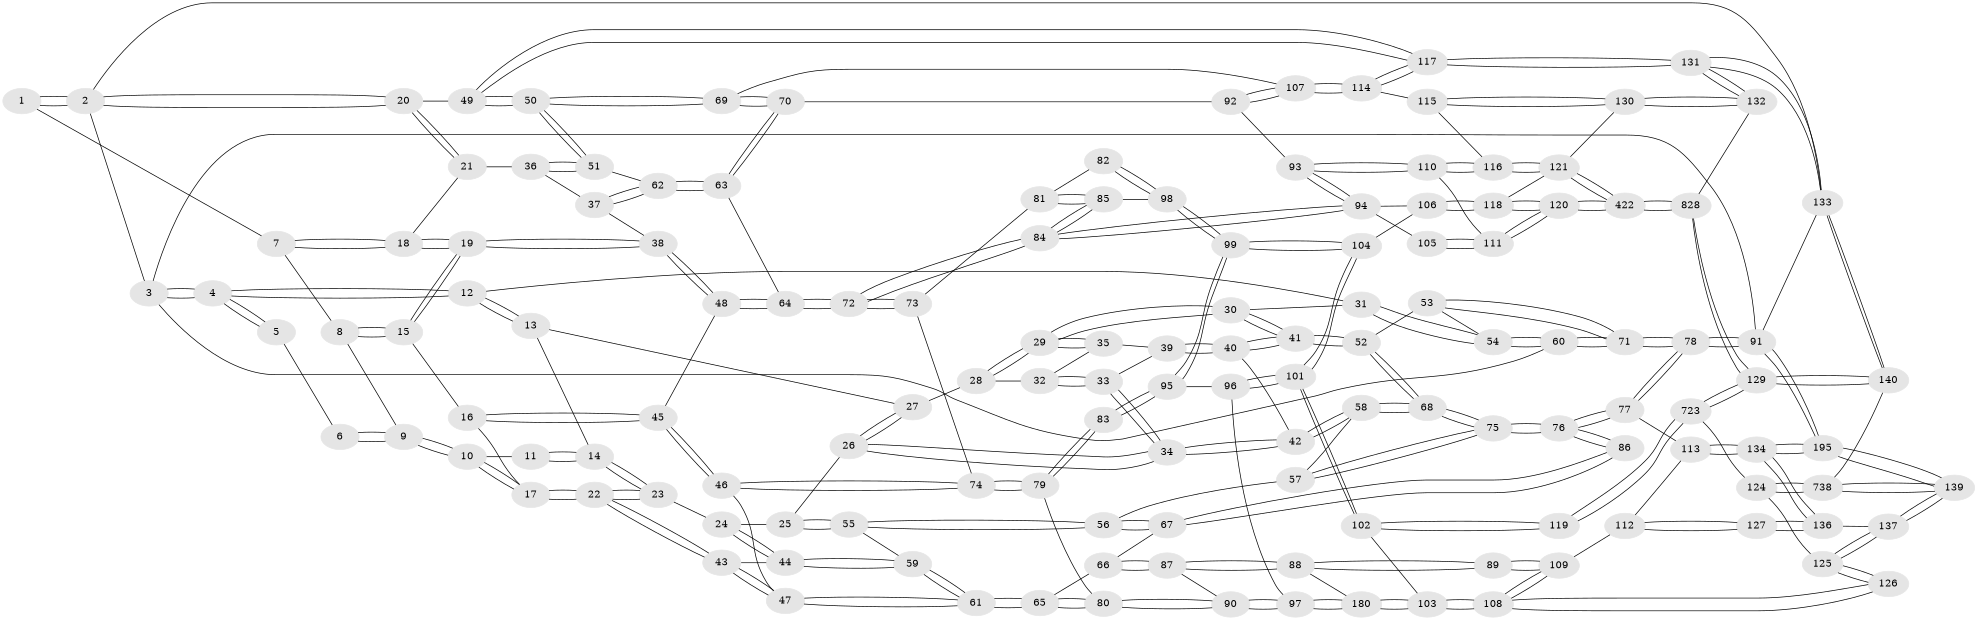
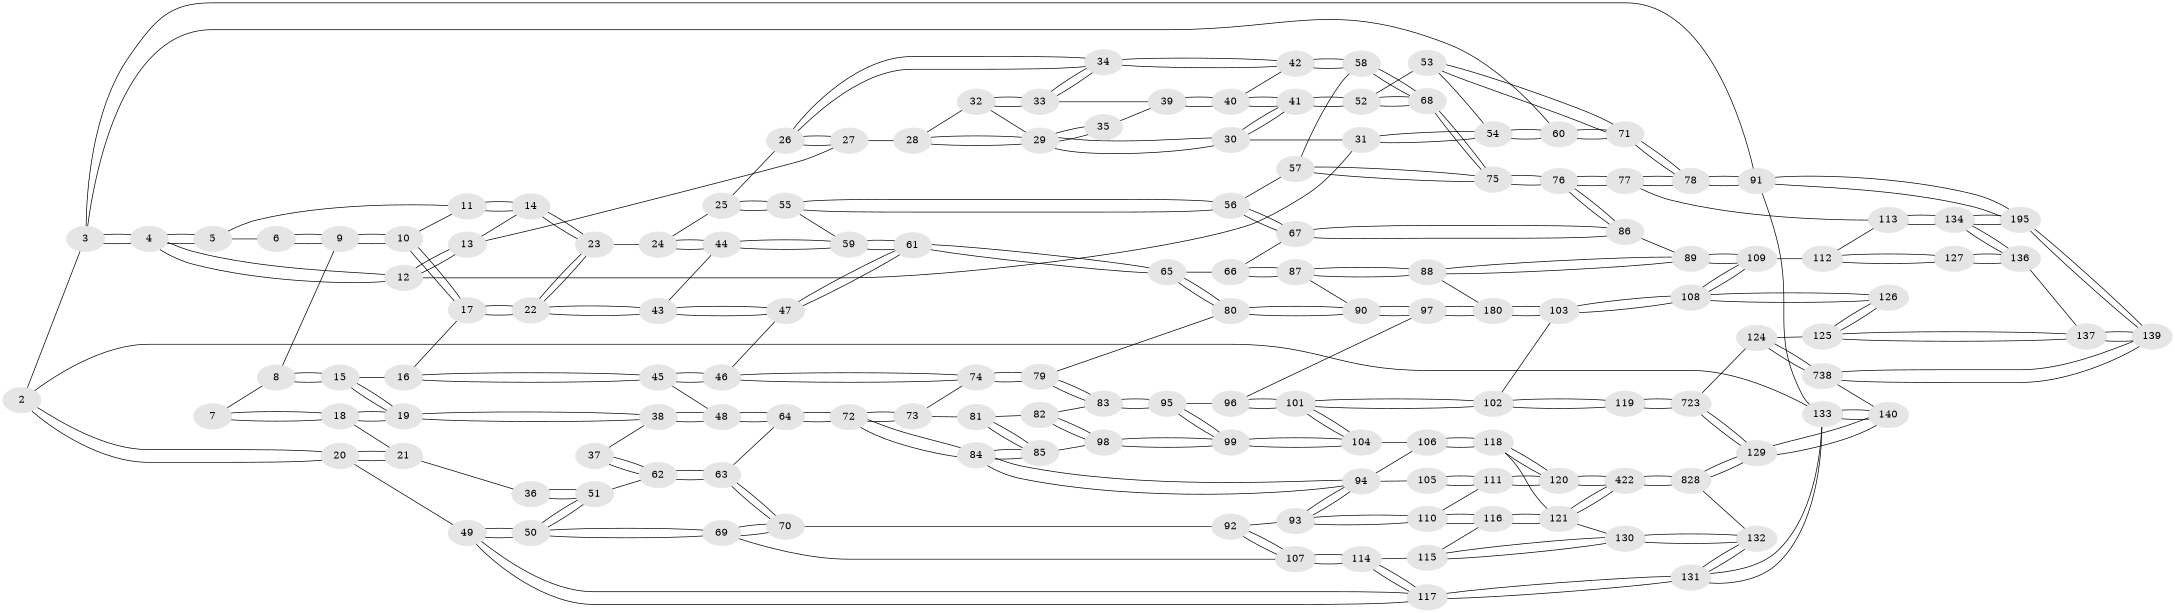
node "1": removed
edge "36" -- "37": removed
edge "11" -- "5": added
edge "86" -- "89": added
edge "35" -- "32": now "29" -- "32"
edge "83" -- "82": added
